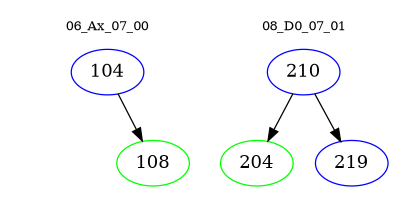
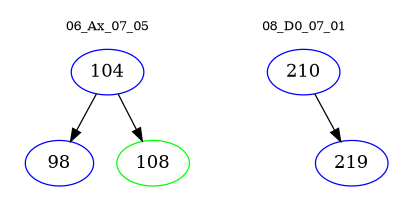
cluster "06_Ax_07_00": label "06_Ax_07_00" -> "06_Ax_07_05"
node "98": added
node "204": removed
